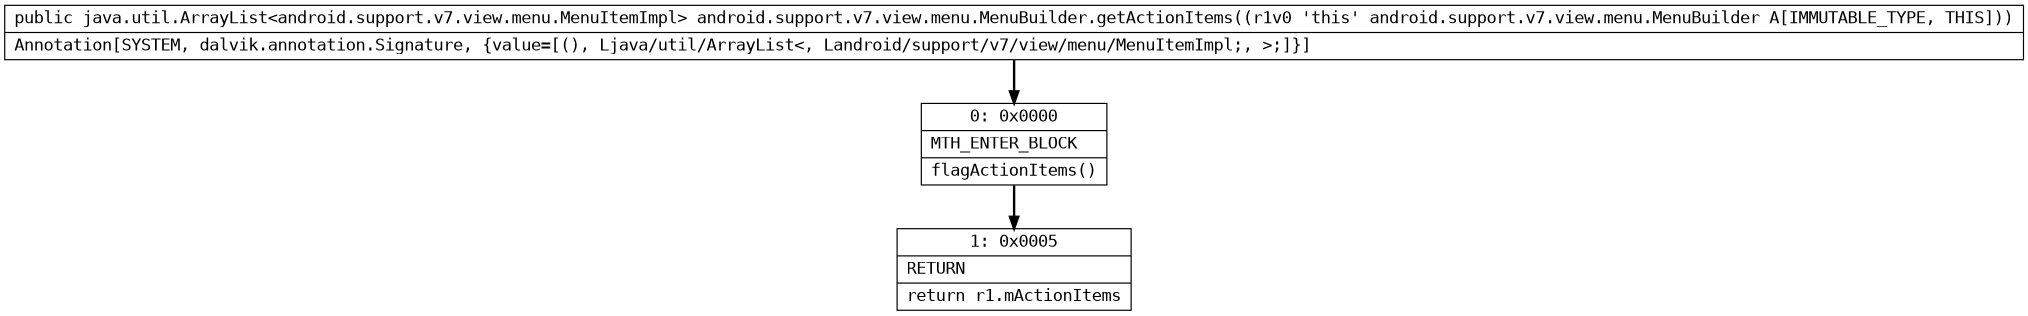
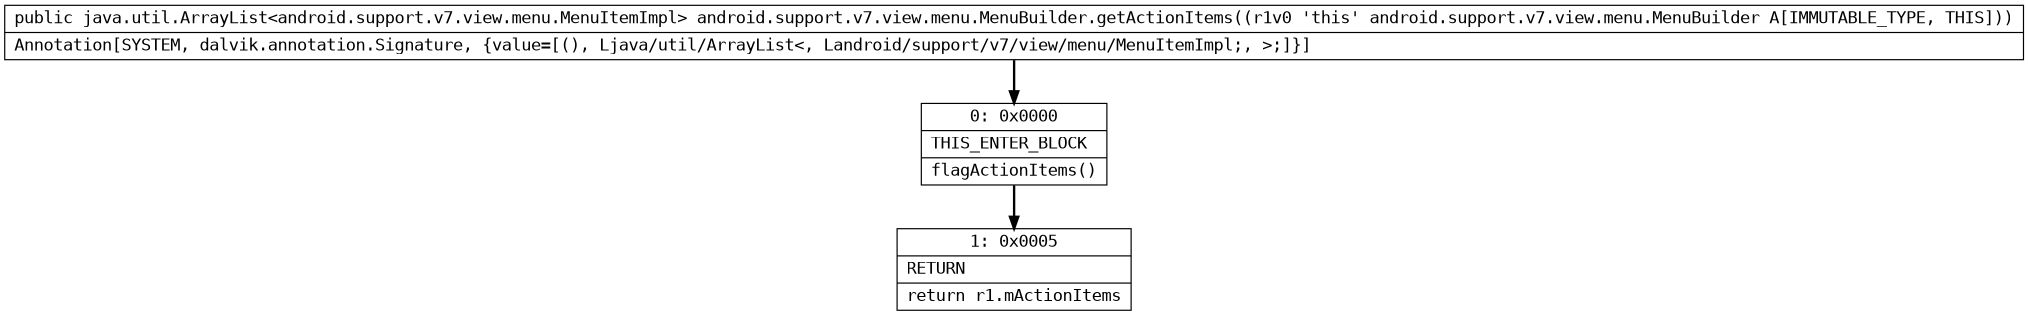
node "0: 0x0000": text "MTH_ENTER_BLOCK" -> "THIS_ENTER_BLOCK"
